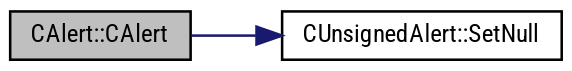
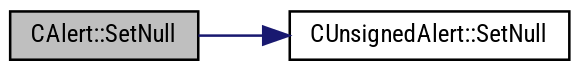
node "CAlert::CAlert": label "CAlert::CAlert" -> "CAlert::SetNull"
